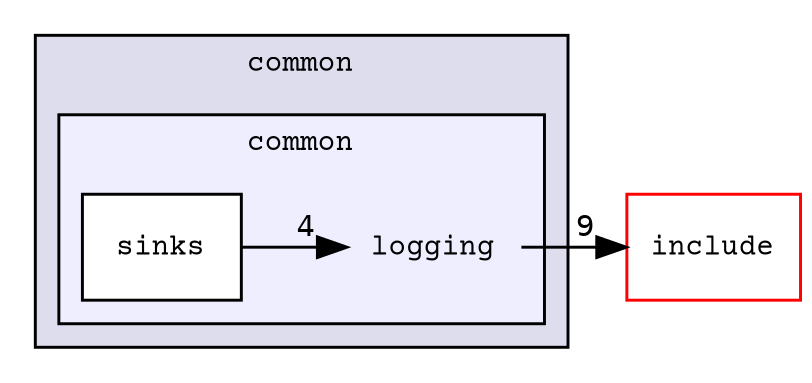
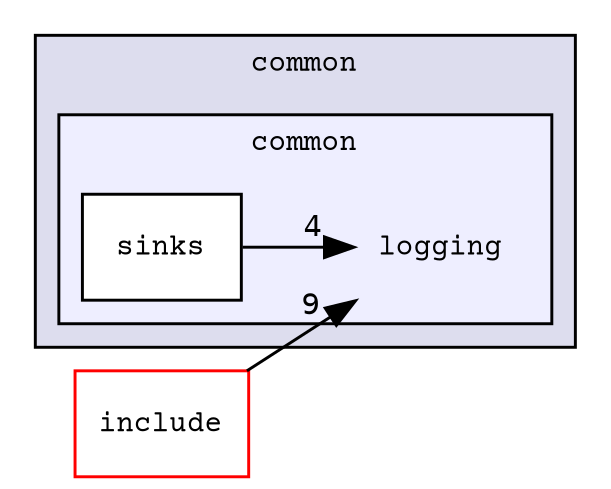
edge "logging" -> "include": reversed
